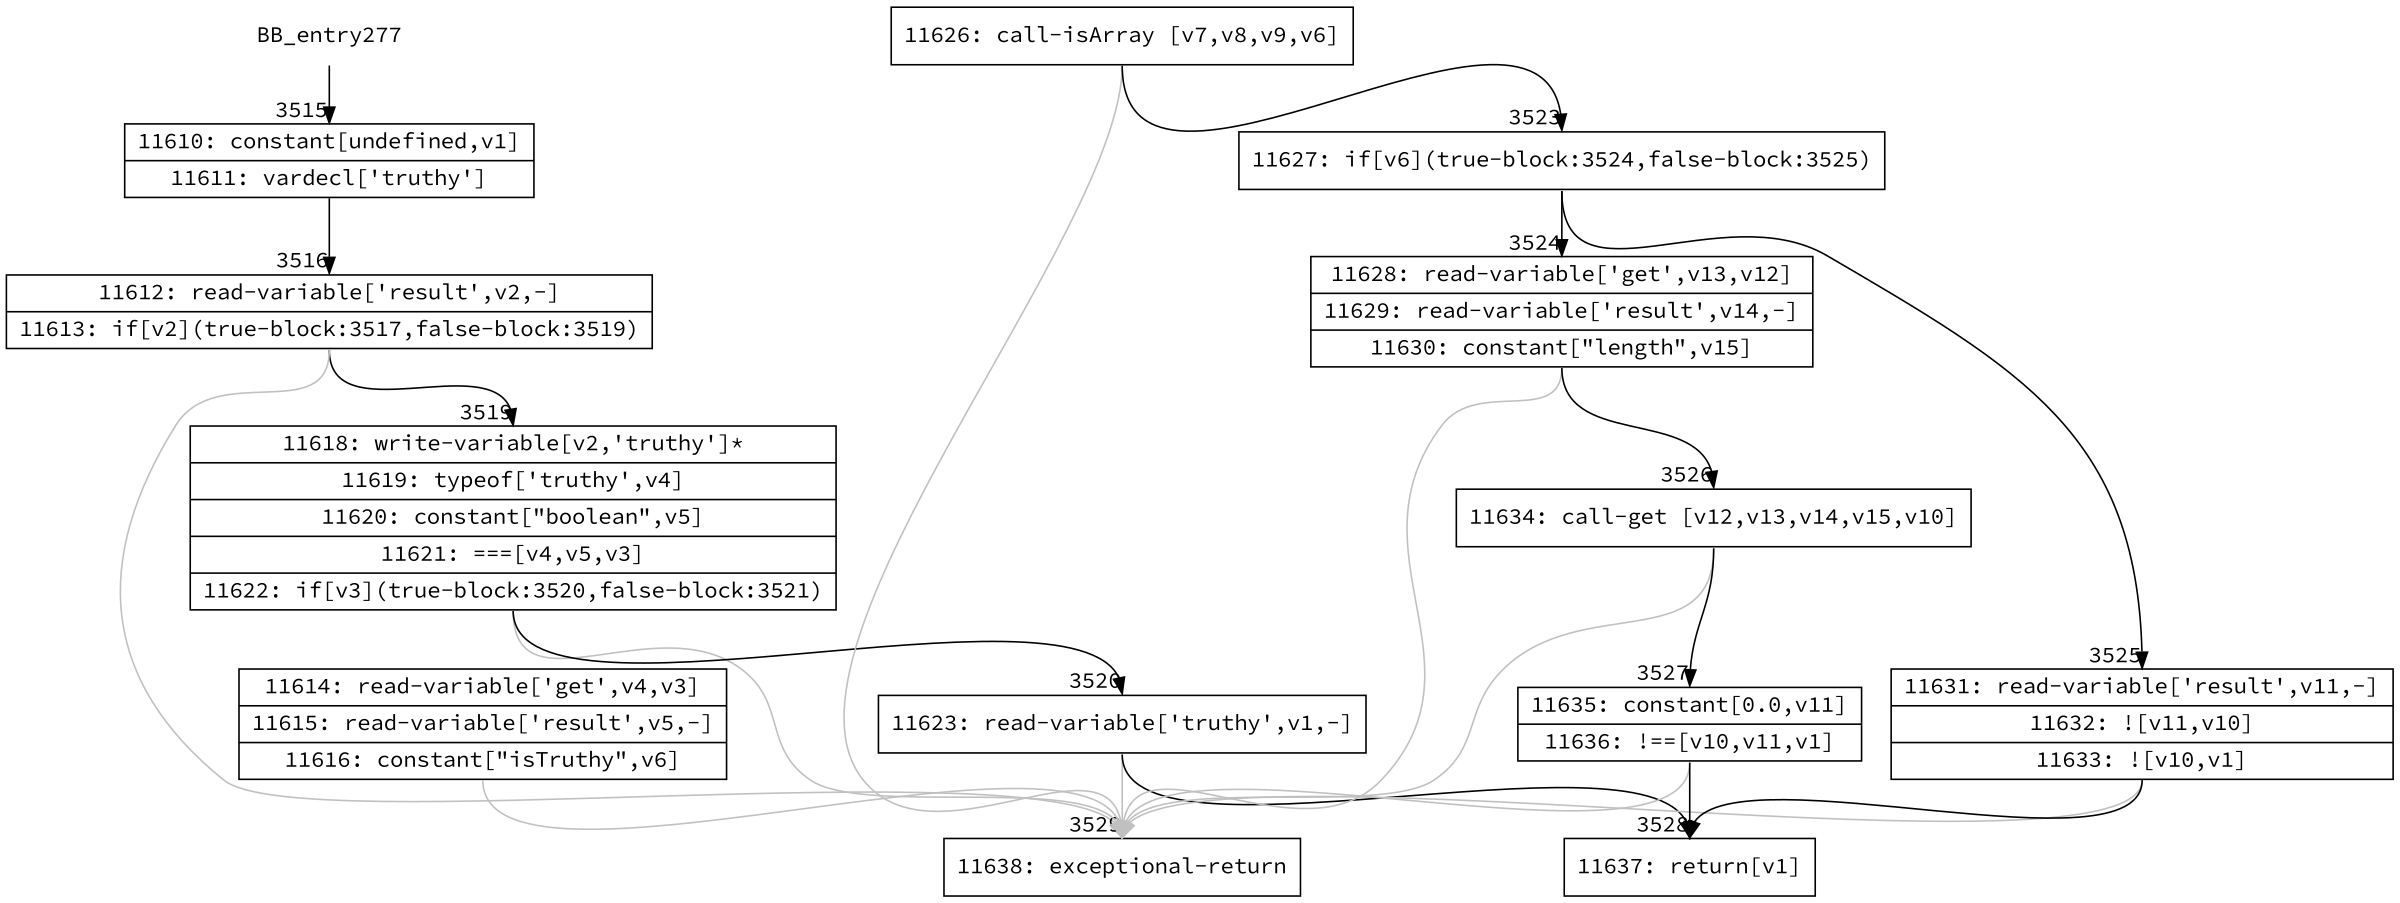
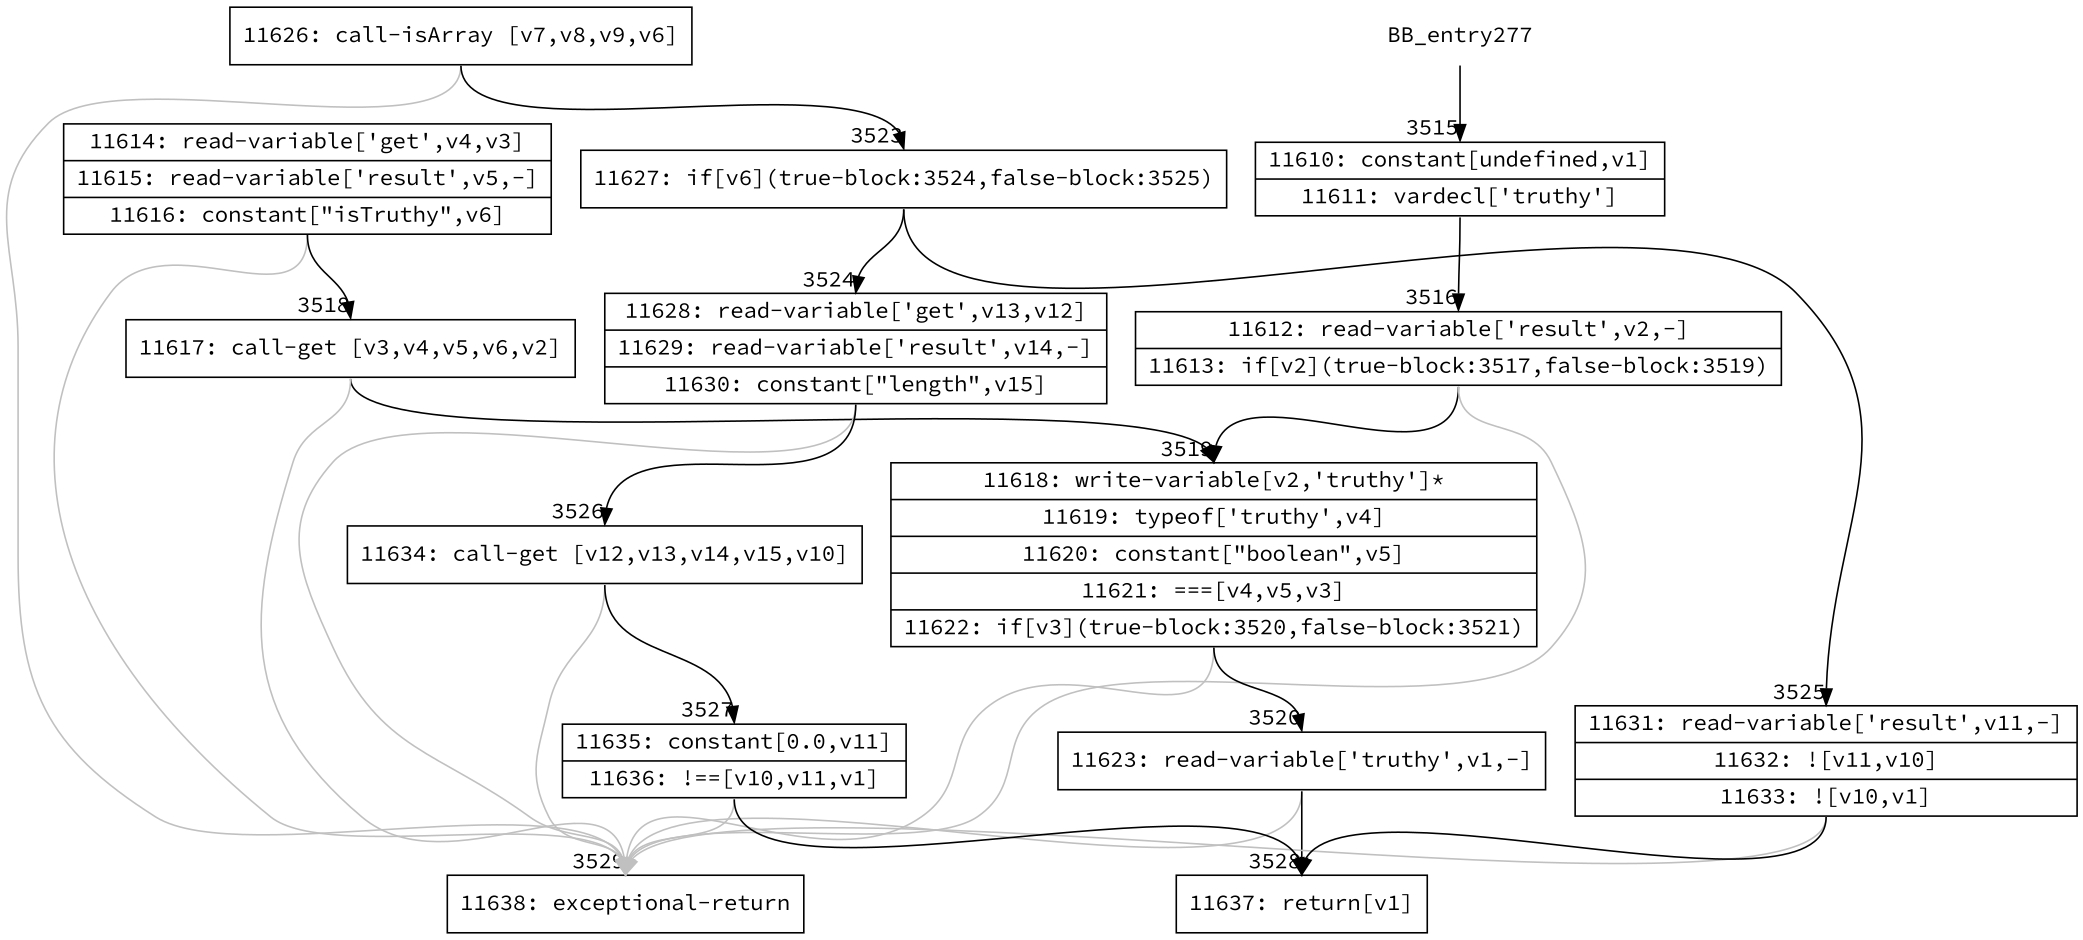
node "11617: call-get [v3,v4,v5,v6,v2]": added
